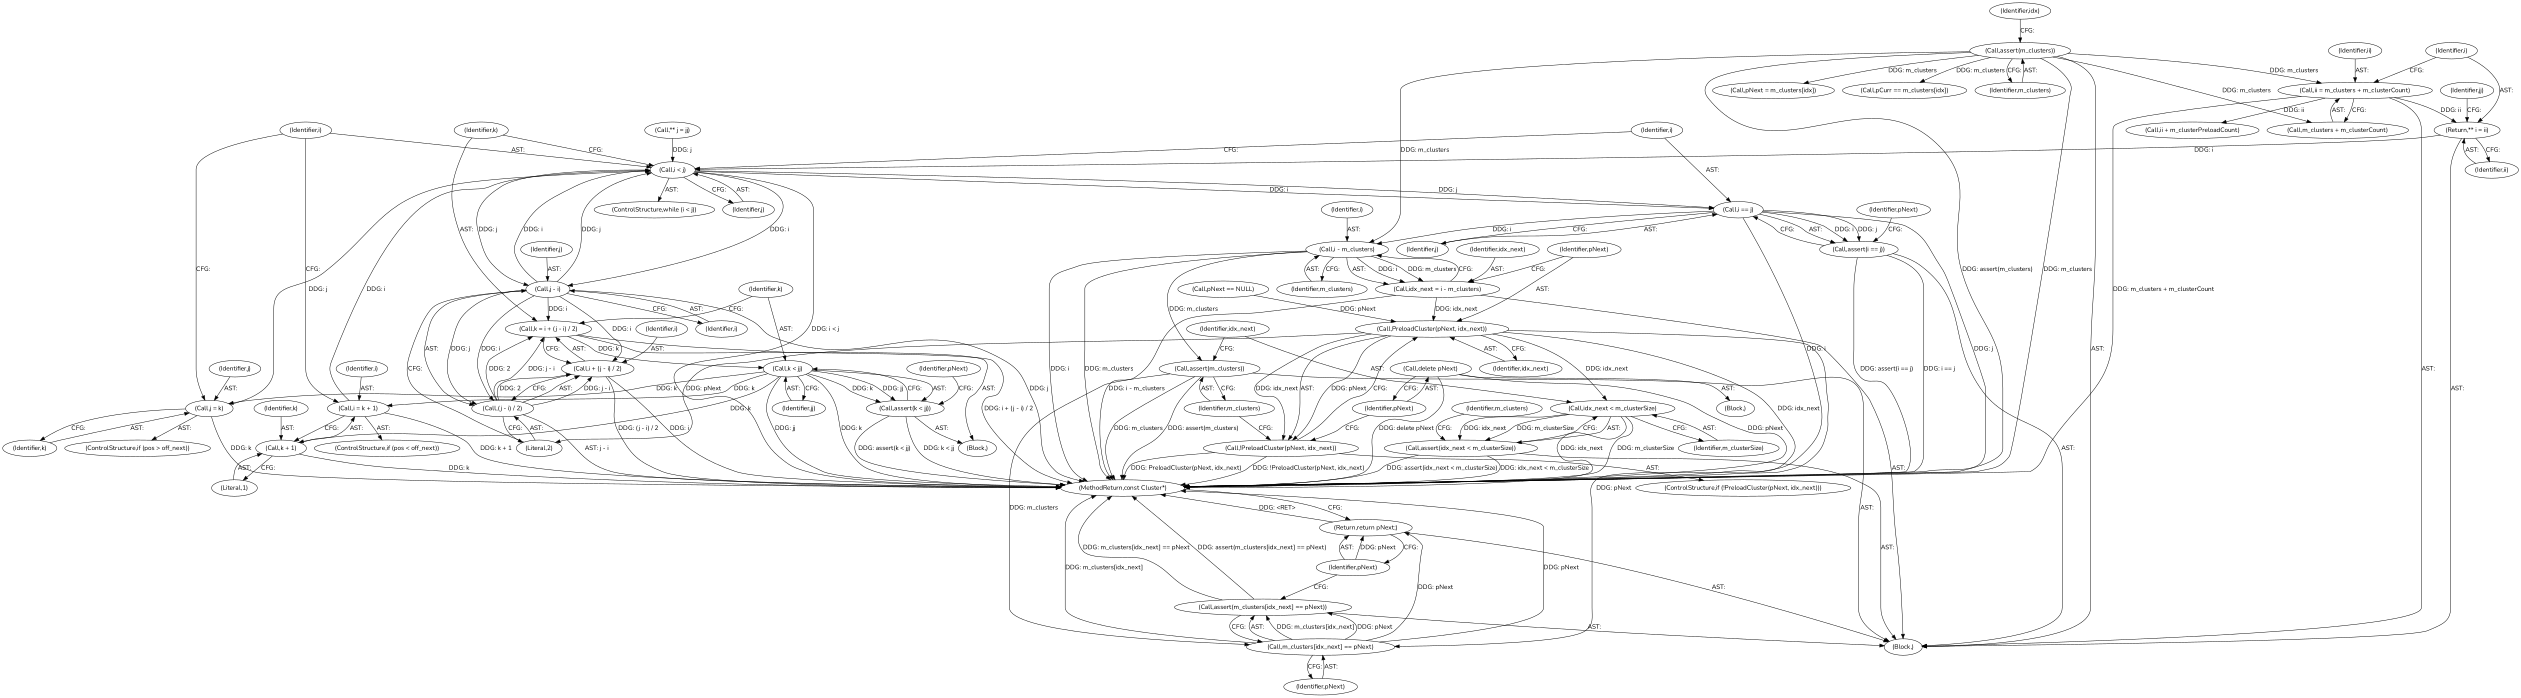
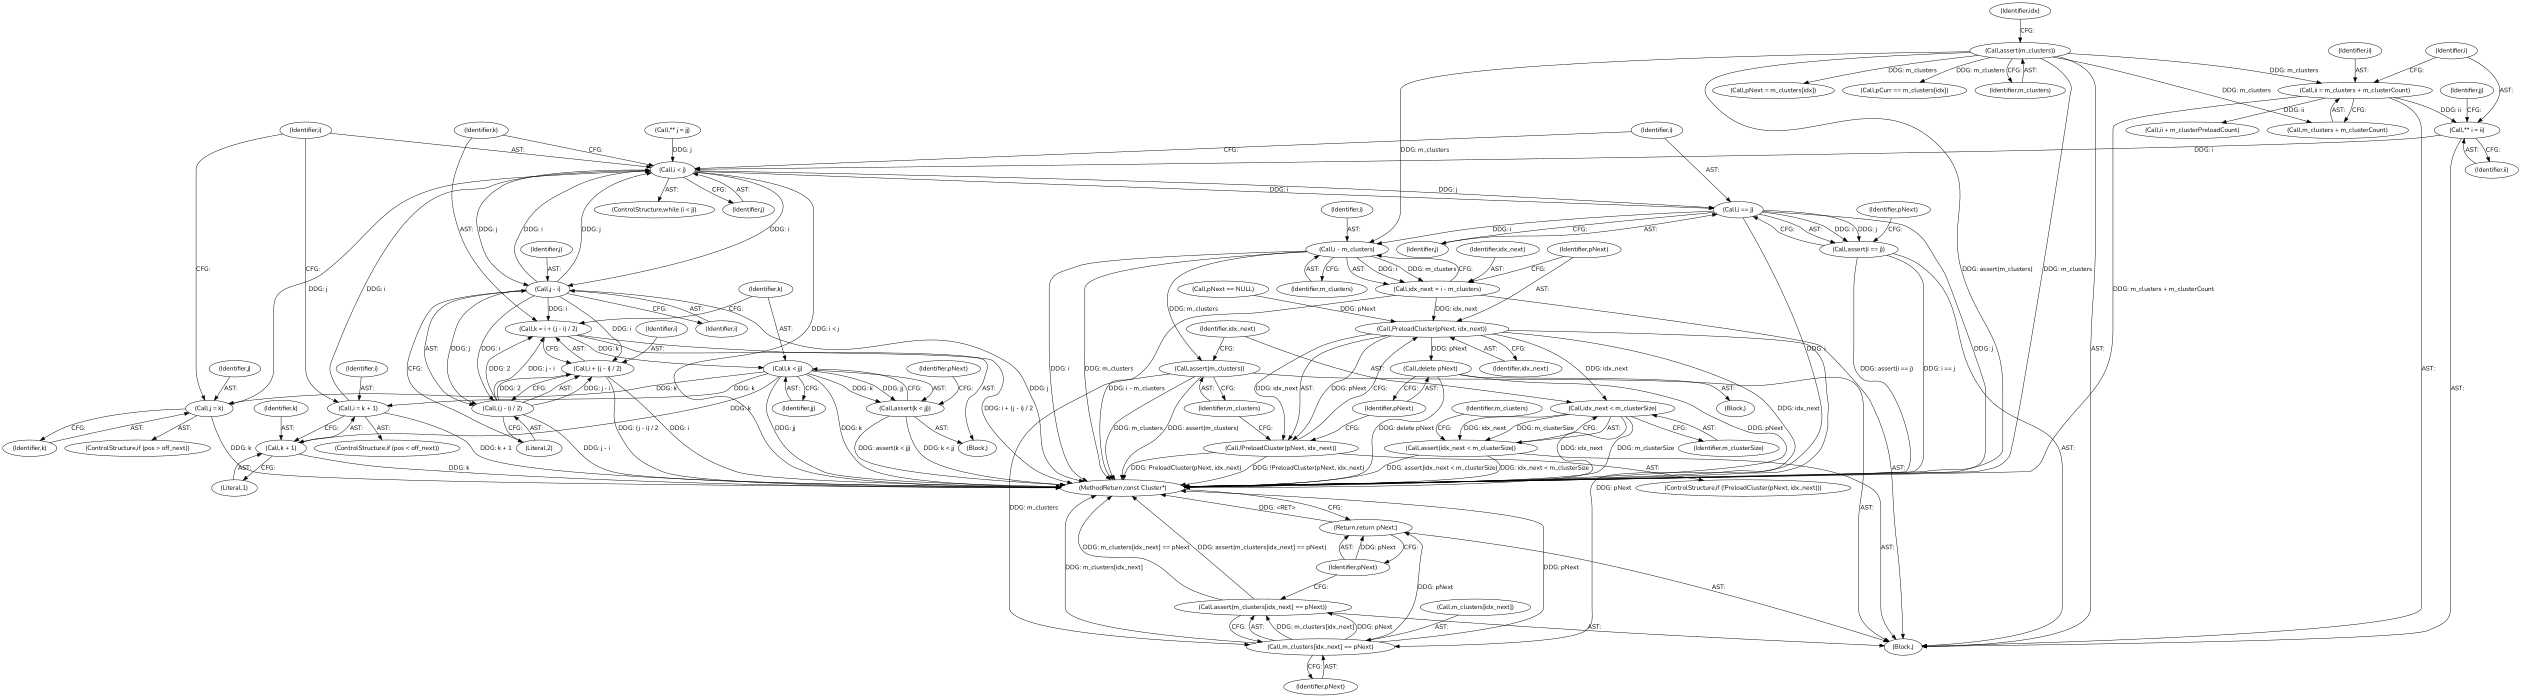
node "(Return,** i = ii)": label "(Return,** i = ii)" -> "(Call,** i = ii)"
edge "(Call,PreloadCluster(pNext, idx_next))" -> "(Literal,2)": now "(Call,PreloadCluster(pNext, idx_next))" -> "(Call,delete pNext)"
edge "(Call,(j - i) / 2)" -> "(MethodReturn,const Cluster*)": label "AST: j - i" -> "DDG: j - i"
node "(Call,m_clusters[idx_next])": added
